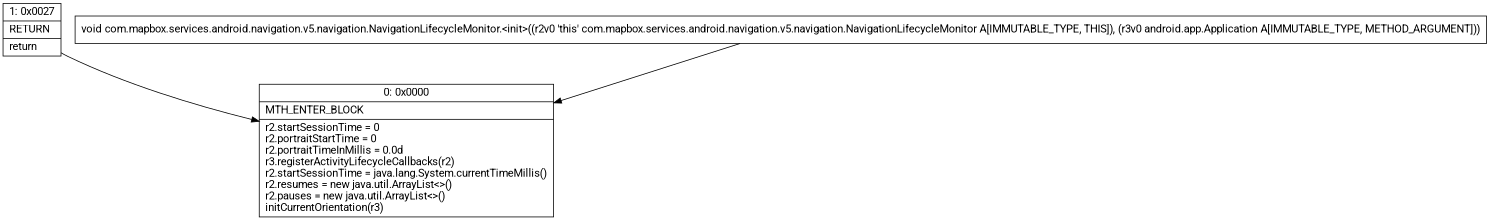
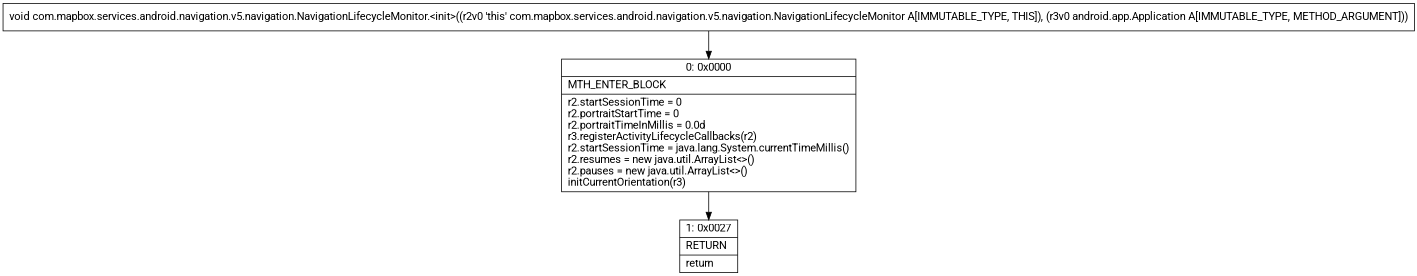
edge "1: 0x0027" -> "0: 0x0000": reversed
